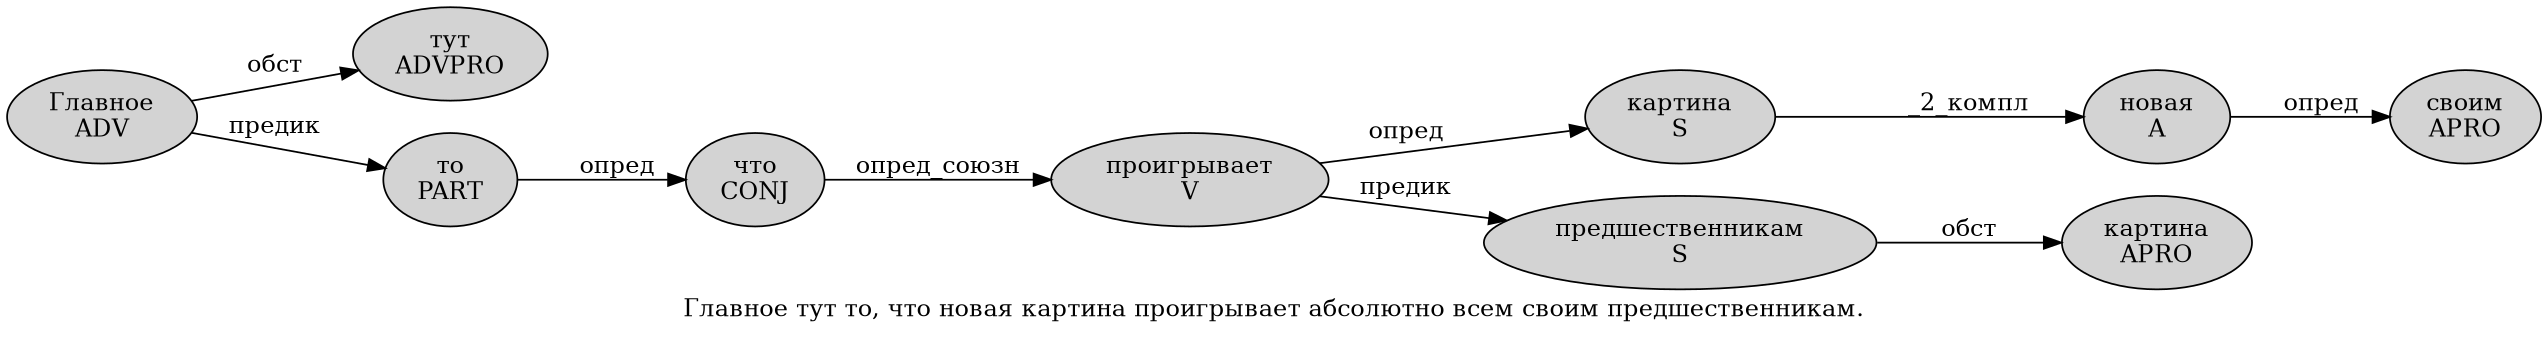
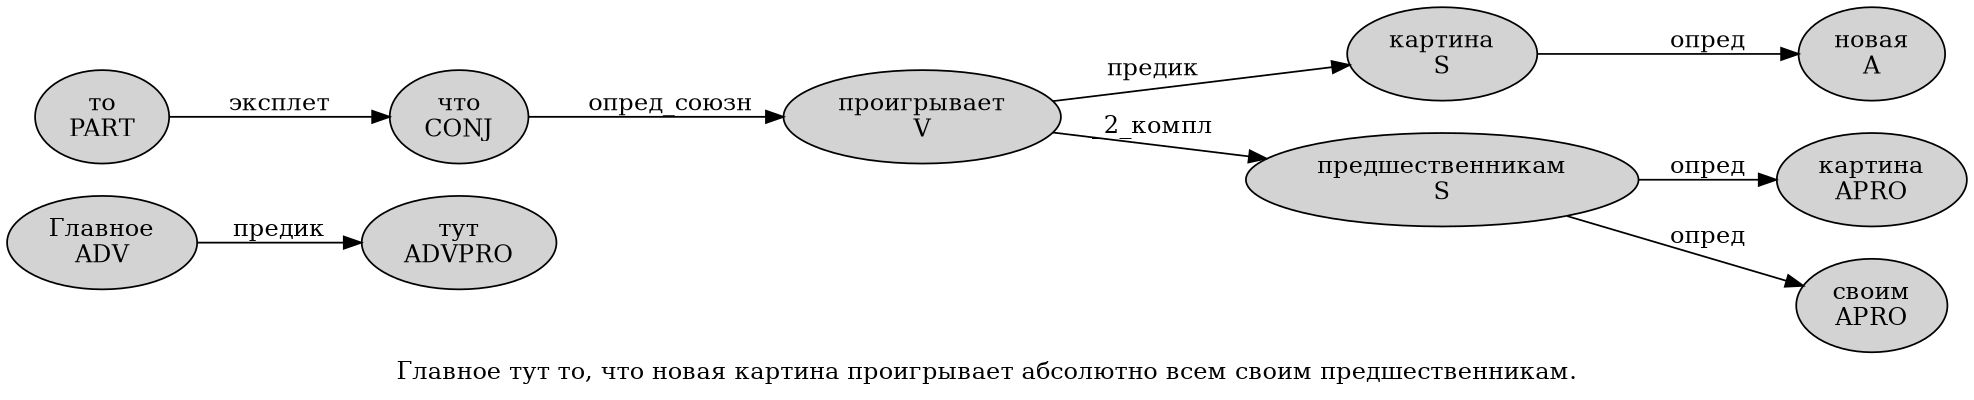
edge "Главное ADV" -> "тут ADVPRO": label "обст" -> "предик"
edge "картина S" -> "новая A": label "_2_компл" -> "опред"
edge "новая A" -> "своим APRO": now "предшественникам S" -> "своим APRO"
edge "проигрывает V" -> "картина S": label "опред" -> "предик"
edge "Главное ADV" -> "то PART": removed, label "предик"
edge "то PART" -> "что CONJ": label "опред" -> "эксплет"
edge "проигрывает V" -> "предшественникам S": label "предик" -> "_2_компл"
edge "предшественникам S" -> "картина APRO": label "обст" -> "опред"
